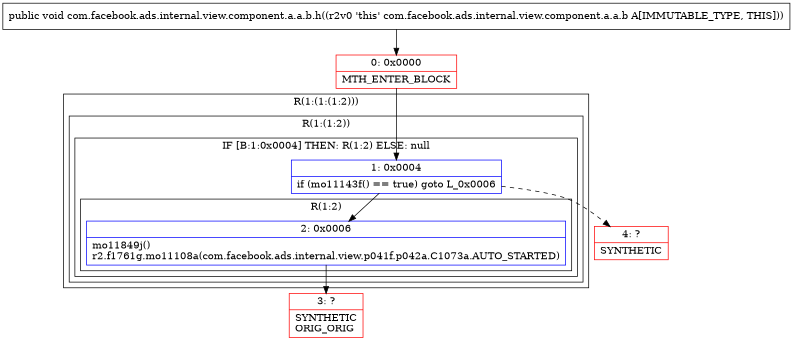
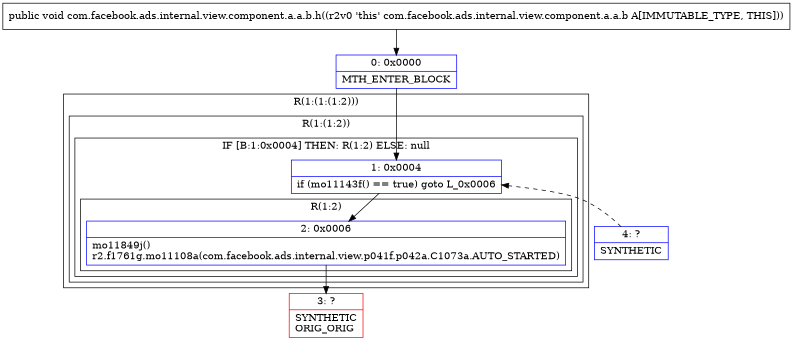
node "0: 0x0000": color red -> blue
edge "1: 0x0004" -> "4: ?": reversed
node "4: ?": color red -> blue
